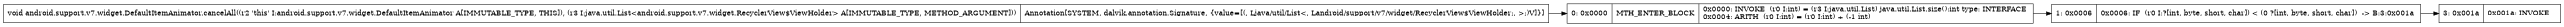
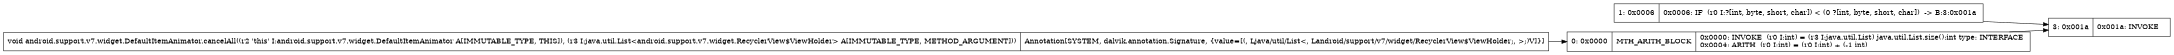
node "0: 0x0000": text "MTH_ENTER_BLOCK" -> "MTH_ARITH_BLOCK"
edge "0: 0x0000" -> "1: 0x0006": now "0: 0x0000" -> "3: 0x001a"
